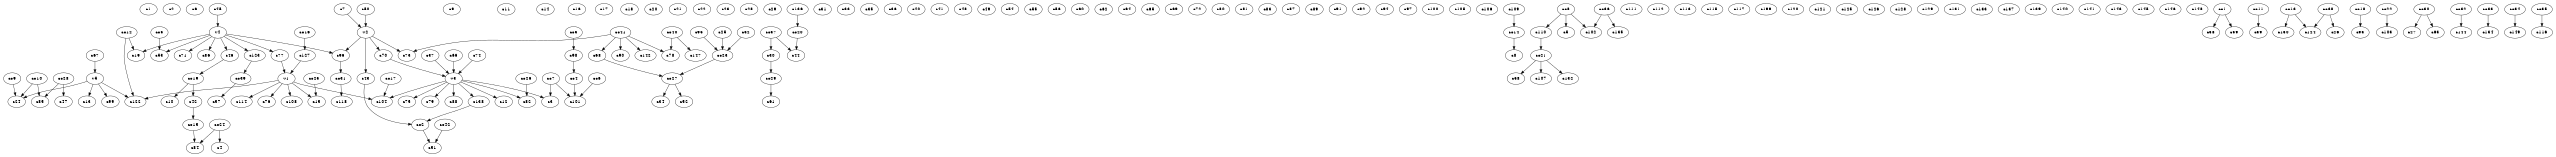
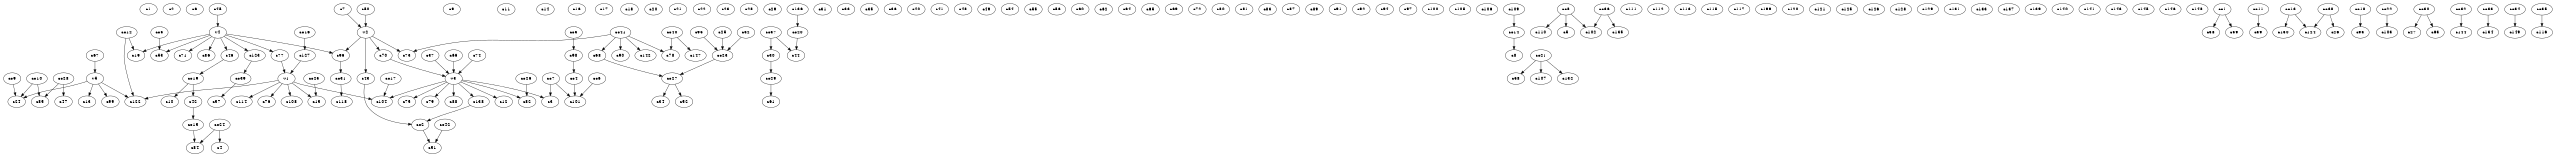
edge "c110" -> "co21": removed
